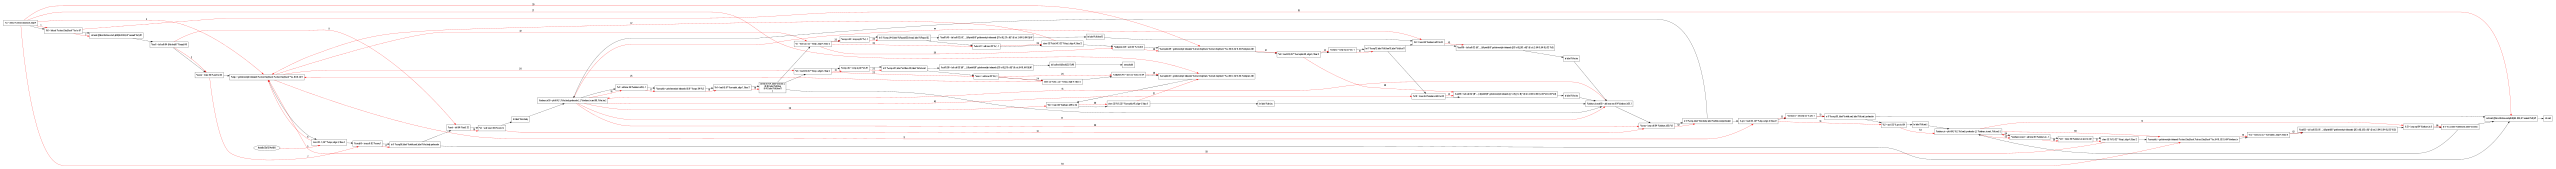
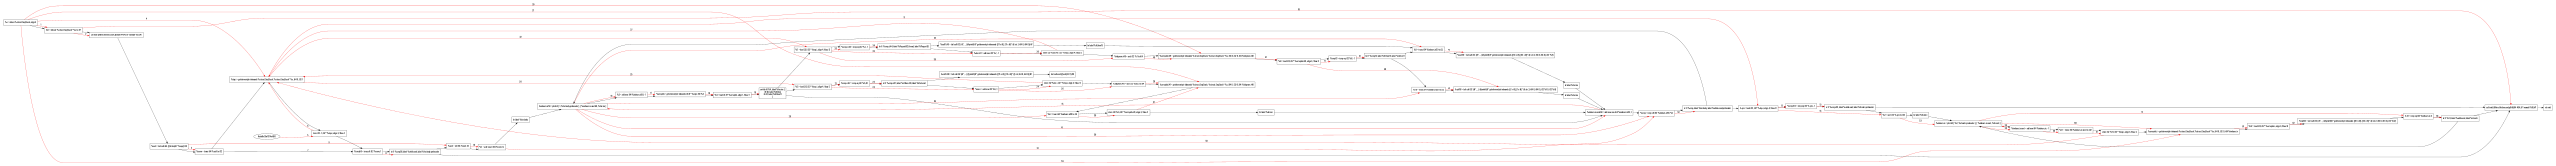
node "unreachable": removed
edge "%conv = trunc i64 %call to i32" -> "%cmp56 = icmp slt i32 %conv, 1": color red -> black
